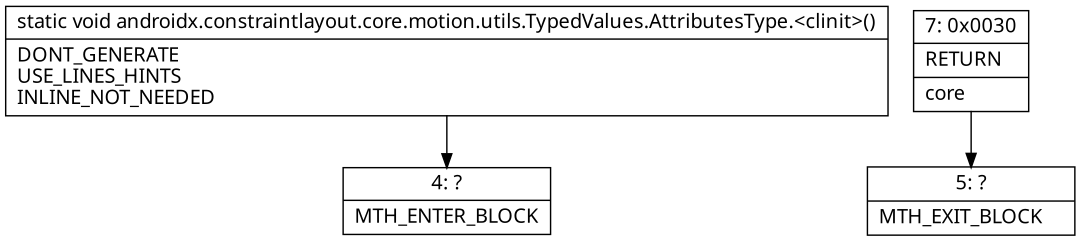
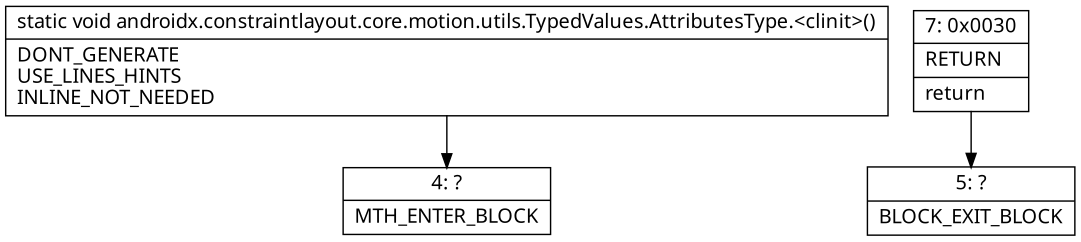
node "7: 0x0030": text "core" -> "return"
node "5: ?": text "MTH_EXIT_BLOCK" -> "BLOCK_EXIT_BLOCK"
